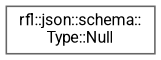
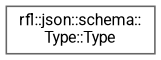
node "rfl::json::schema:: Type::Null": label "rfl::json::schema:: Type::Null" -> "rfl::json::schema:: Type::Type"
